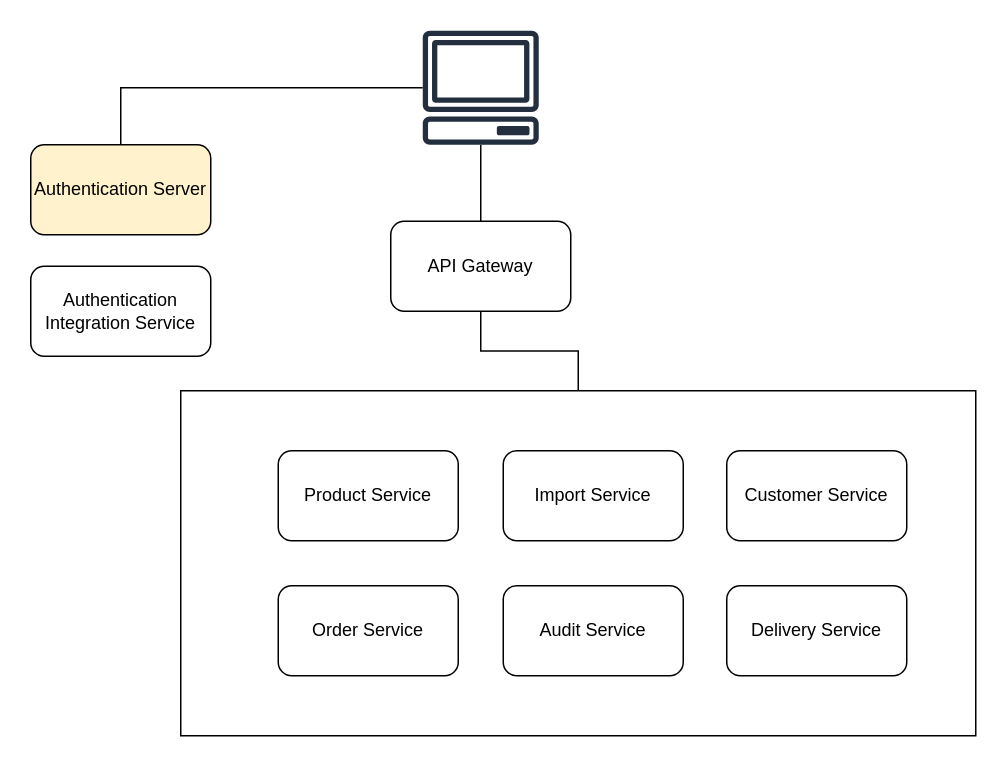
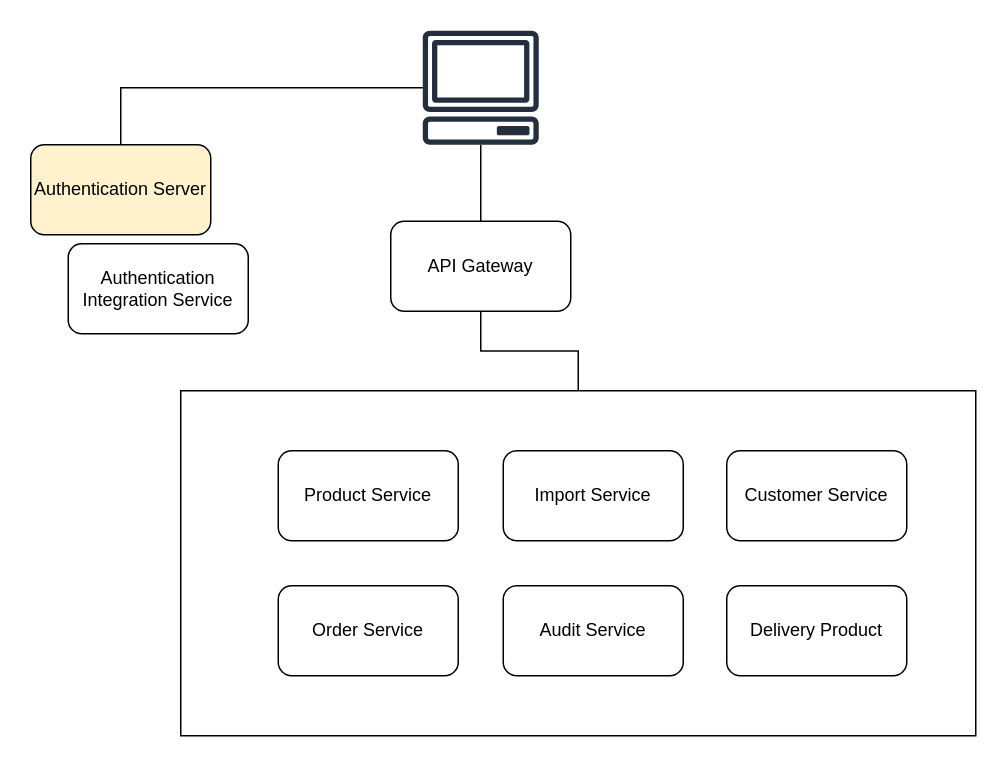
node "Authentication Integration Service": moved (121, 311) -> (158, 289)
node "Delivery Service": label "Delivery Service" -> "Delivery Product"
